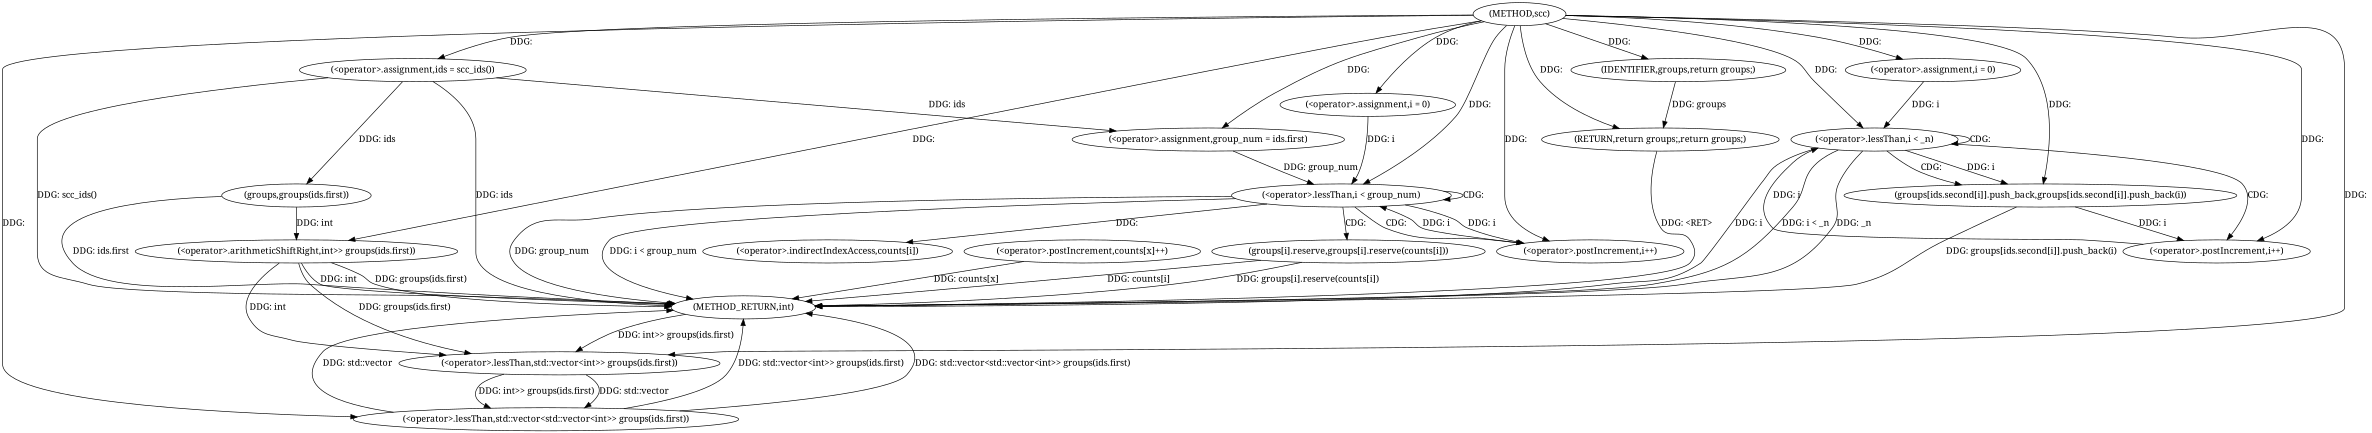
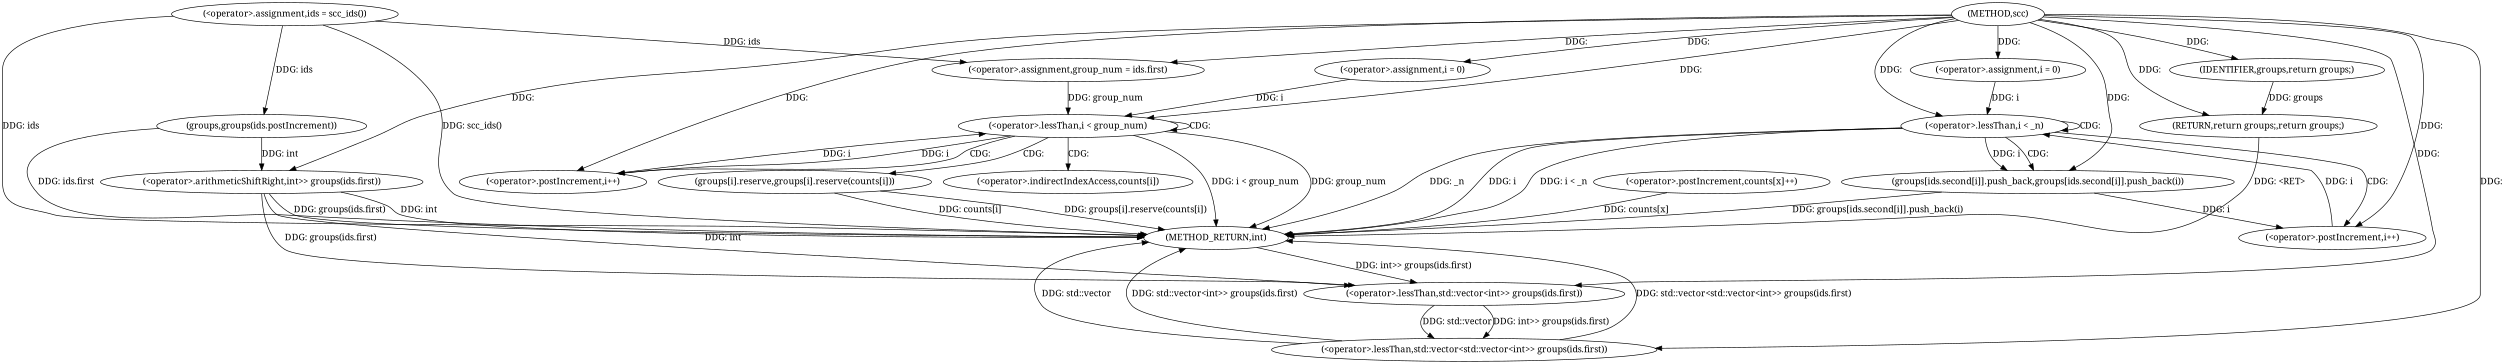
edge "(METHOD,scc)" -> "(<operator>.assignment,ids = scc_ids())": removed, label "DDG:"
node "(groups,groups(ids.first))": label "(groups,groups(ids.first))" -> "(groups,groups(ids.postIncrement))"
edge "(<operator>.lessThan,i < group_num)" -> "(<operator>.indirectIndexAccess,counts[i])": label "DDG: " -> "CDG: "
